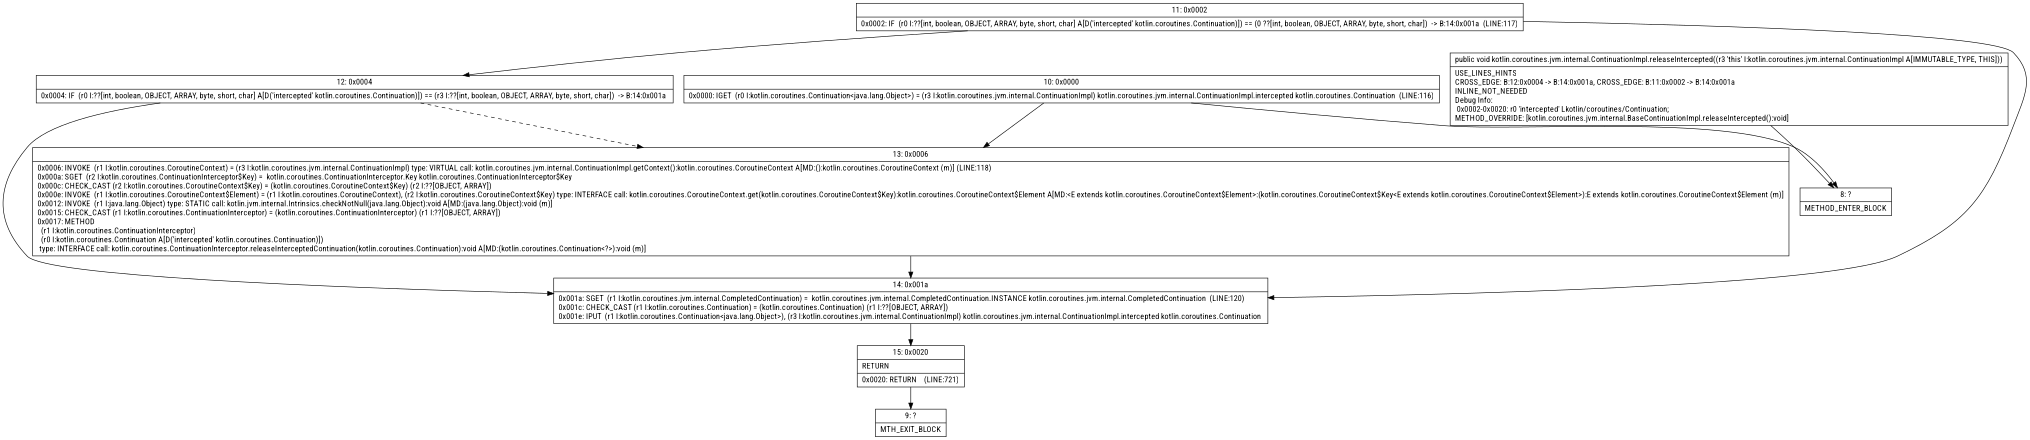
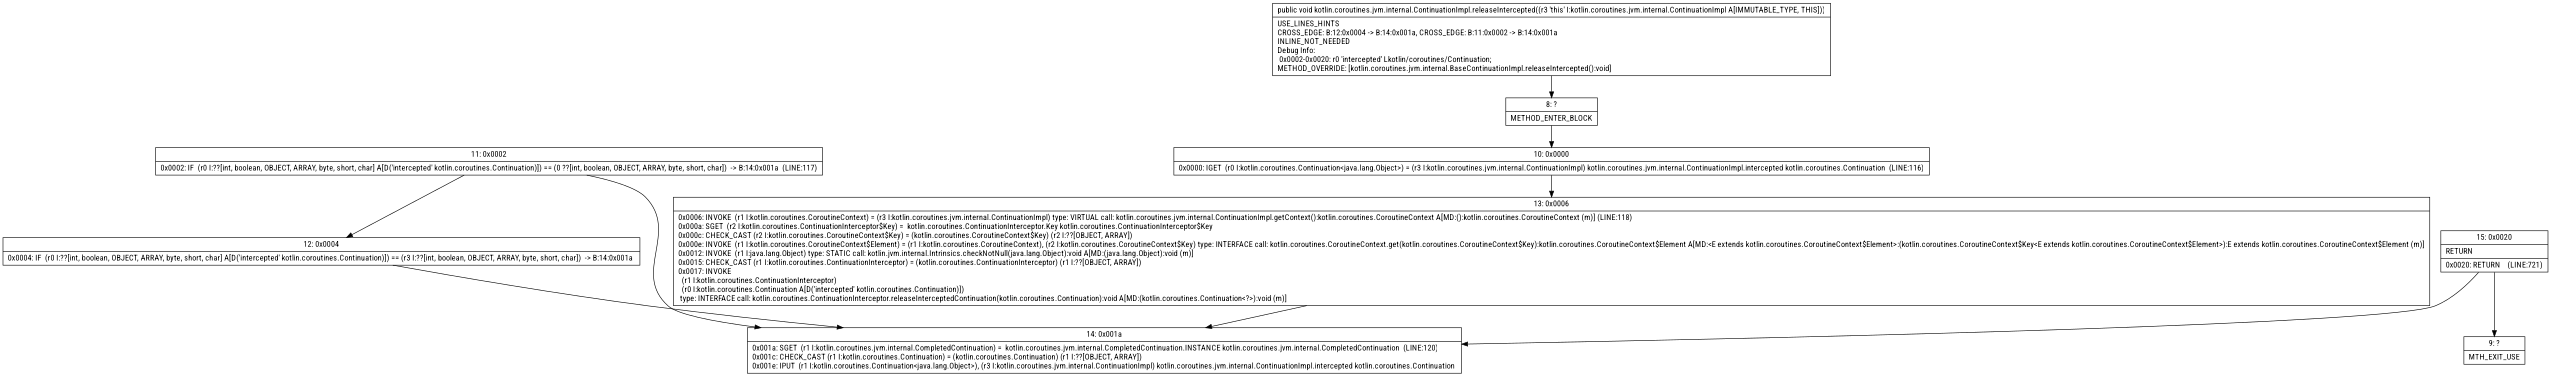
edge "12: 0x0004" -> "13: 0x0006": removed
edge "10: 0x0000" -> "8: ?": reversed
node "13: 0x0006": text "0x0017: METHOD" -> "0x0017: INVOKE"
edge "14: 0x001a" -> "15: 0x0020": reversed
node "9: ?": text "MTH_EXIT_BLOCK" -> "MTH_EXIT_USE"
